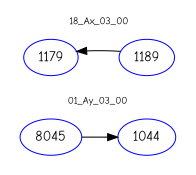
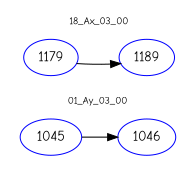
edge "1189" -> "1179": reversed
node "8045": label "8045" -> "1045"
node "1044": label "1044" -> "1046"
